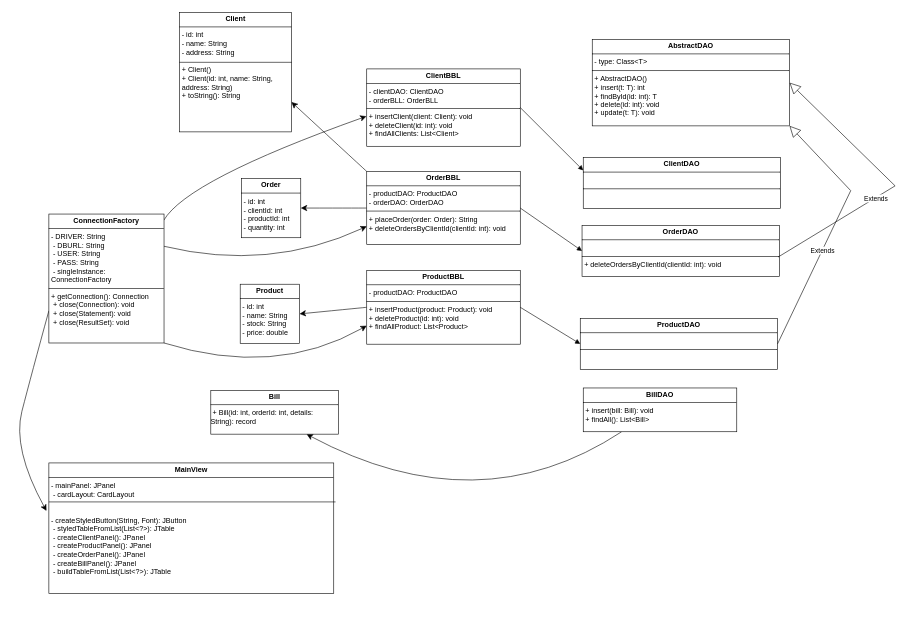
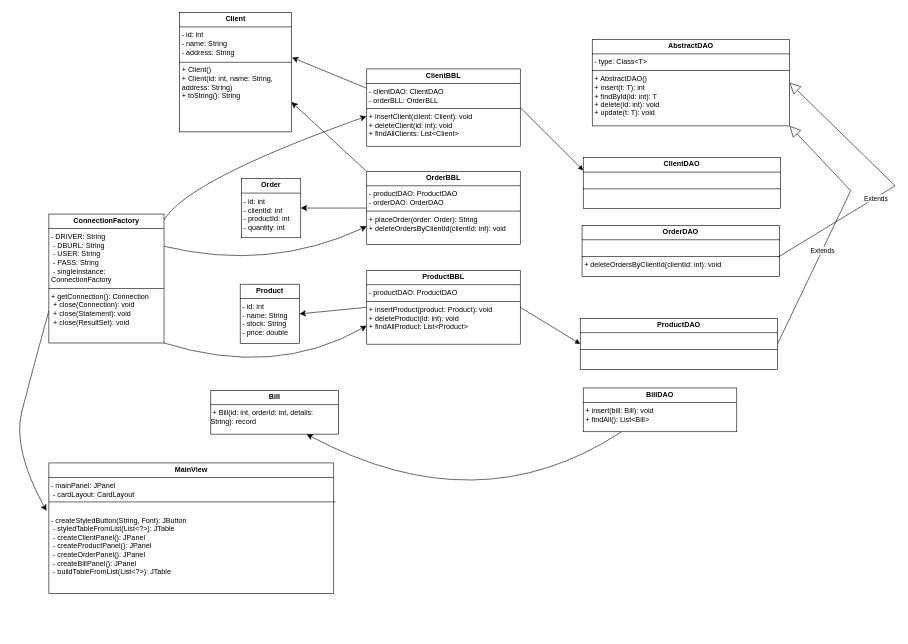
edge "ClientBBL - clientDAO: ClientDAO - orderBLL: OrderBLL + insertClient(client: Client): void + deleteClient(id: int): void + findAllClients: List<Client>" -> "Client - id: int - name: String - address: String + Client() + Client(id: int, name: String, address: String) + toString(): String": added
edge "OrderBBL - productDAO: ProductDAO - orderDAO: OrderDAO + placeOrder(order: Order): String + deleteOrdersByClientId(clientId: int): void" -> "OrderDAO + deleteOrdersByClientId(clientId: int): void": removed
